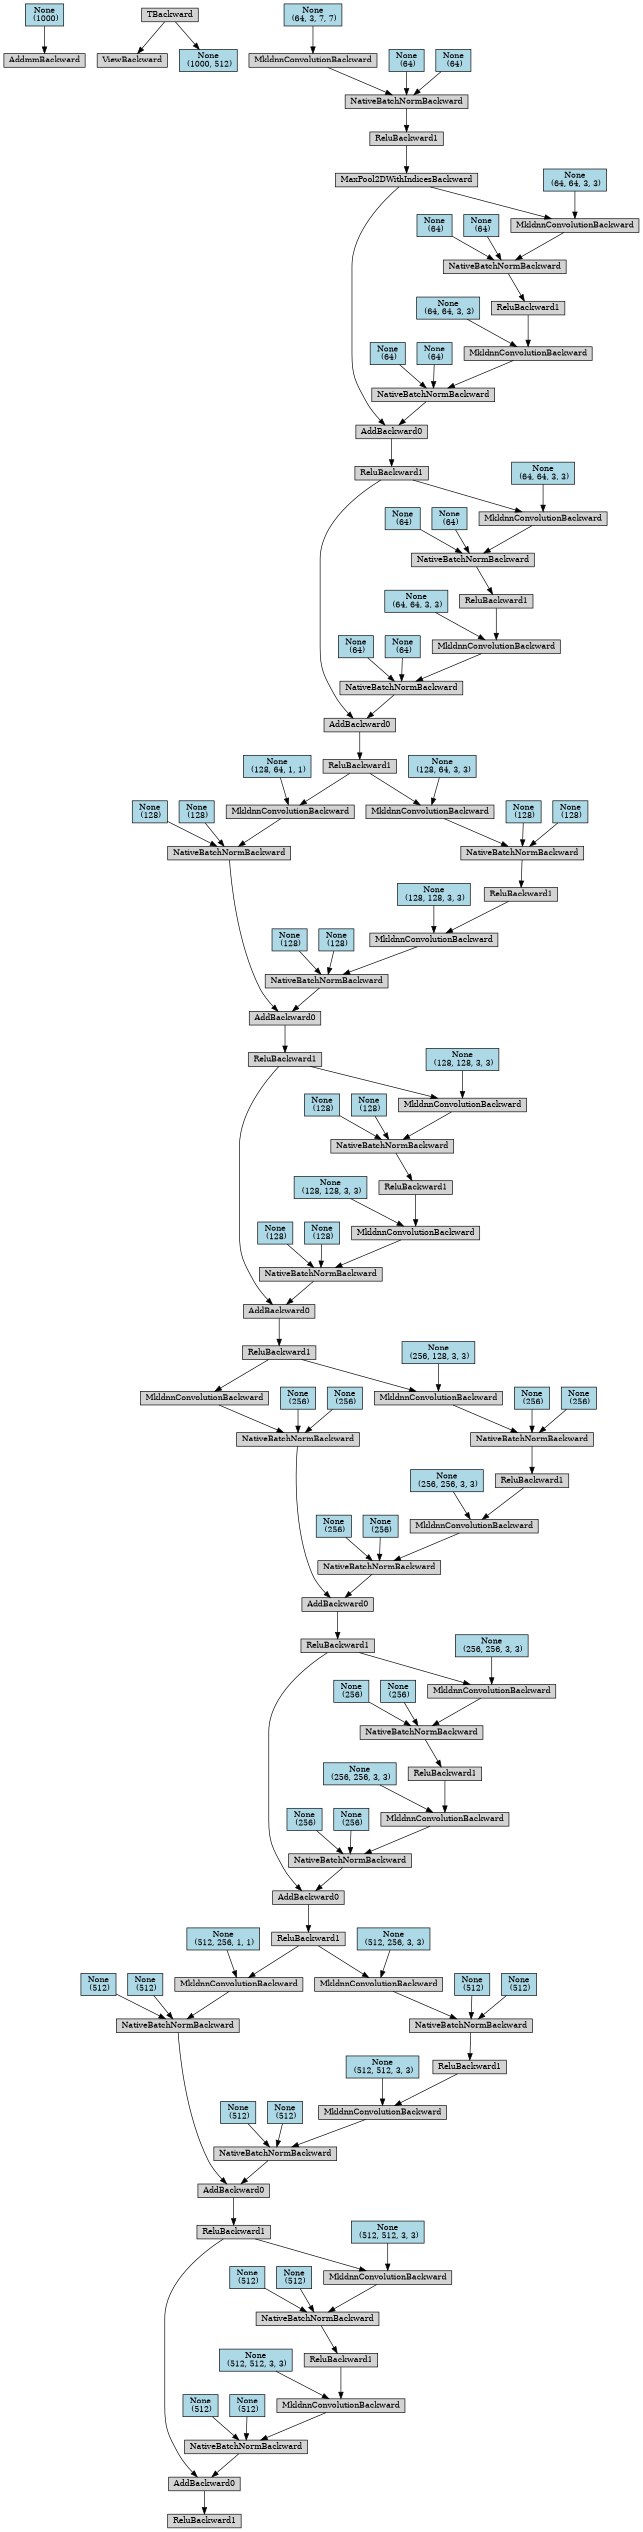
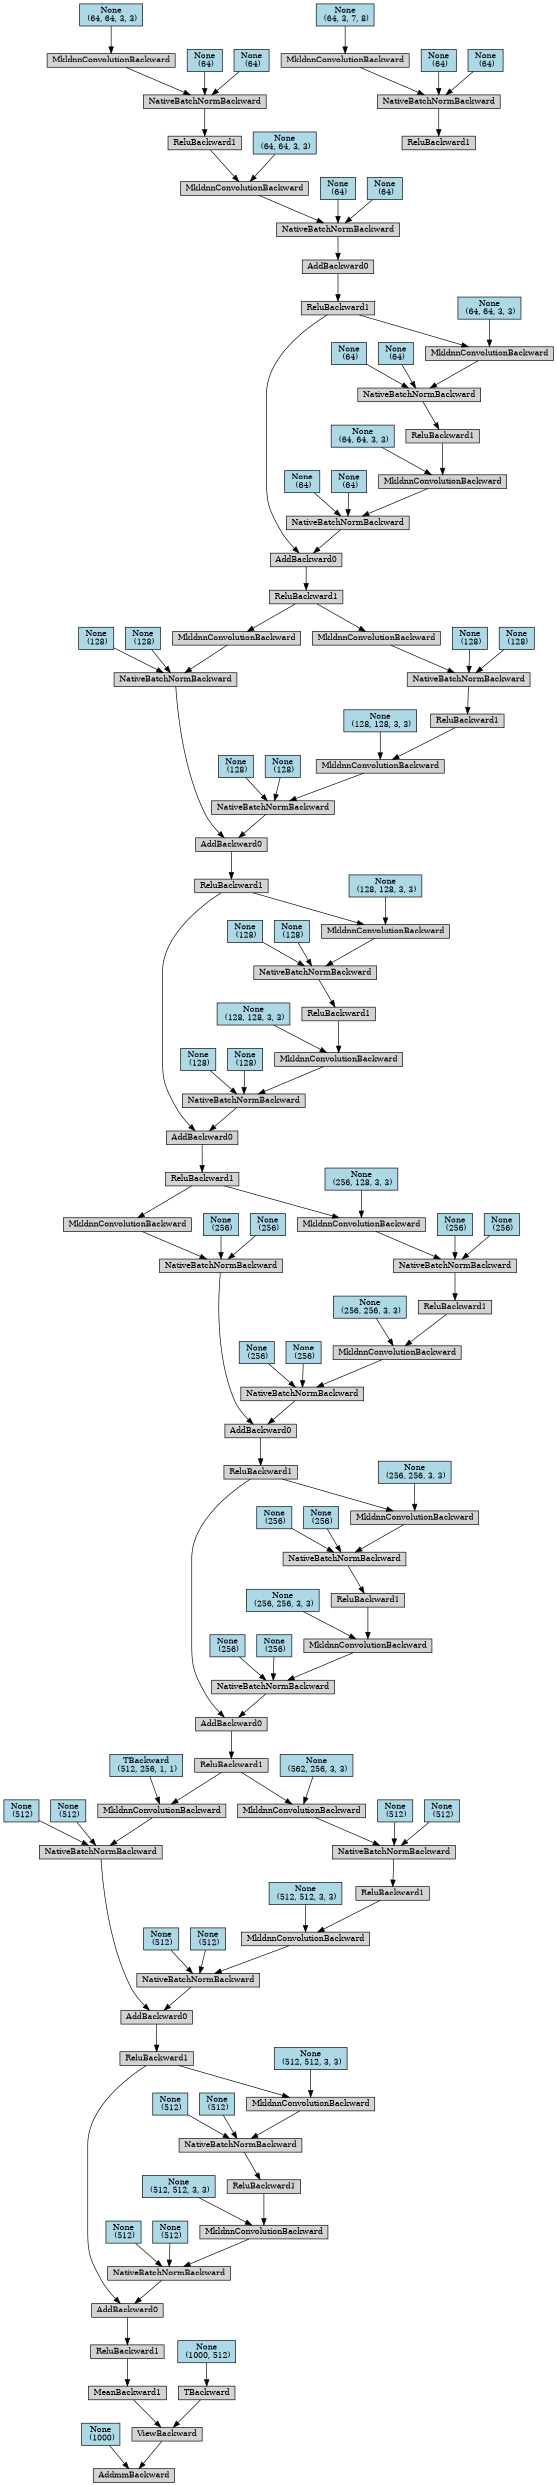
node "None (64, 3, 7, 7)": label "None (64, 3, 7, 7)" -> "None (64, 3, 7, 8)"
edge "TBackward" -> "None (1000, 512)": reversed
node "MaxPool2DWithIndicesBackward": removed
node "None (128, 64, 1, 1)": removed
node "None (128, 64, 3, 3)": removed
node "None (512, 256, 1, 1)": label "None (512, 256, 1, 1)" -> "TBackward (512, 256, 1, 1)"
node "None (512, 256, 3, 3)": label "None (512, 256, 3, 3)" -> "None (562, 256, 3, 3)"
node "MeanBackward1": added
edge "ViewBackward" -> "AddmmBackward": added
